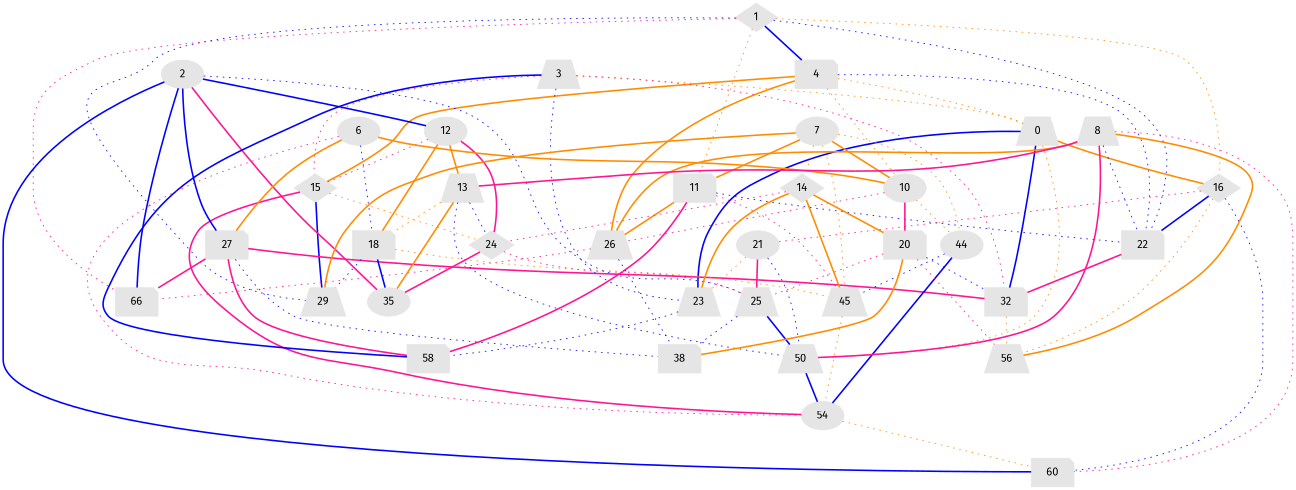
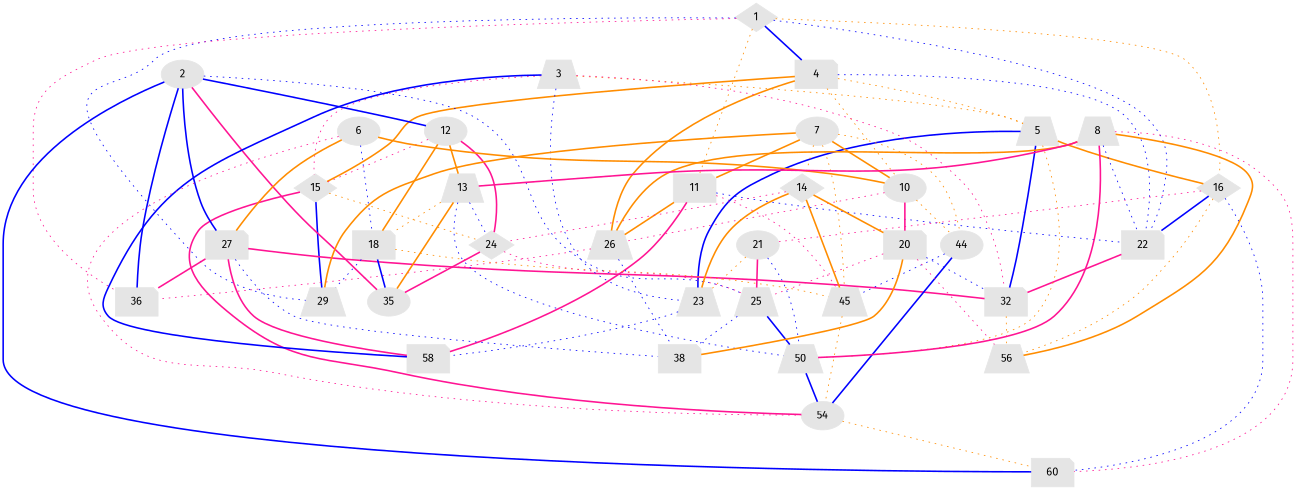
node "0": label "0" -> "5"
node "66": label "66" -> "36"
